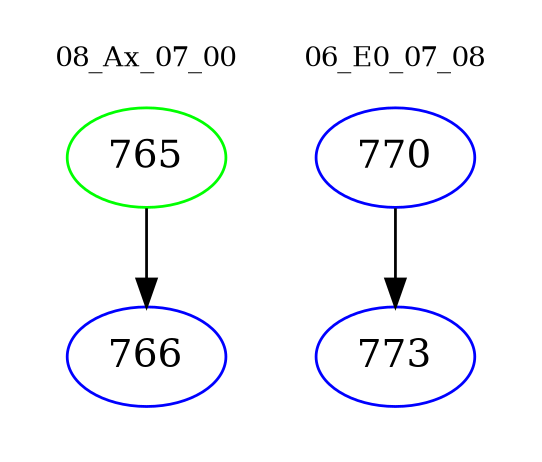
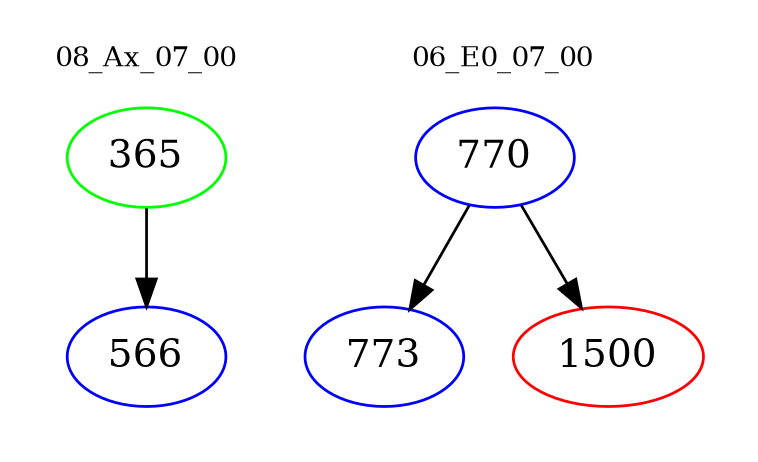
cluster "06_E0_07_08": label "06_E0_07_08" -> "06_E0_07_00"
node "765": label "765" -> "365"
node "766": label "766" -> "566"
node "1500": added
